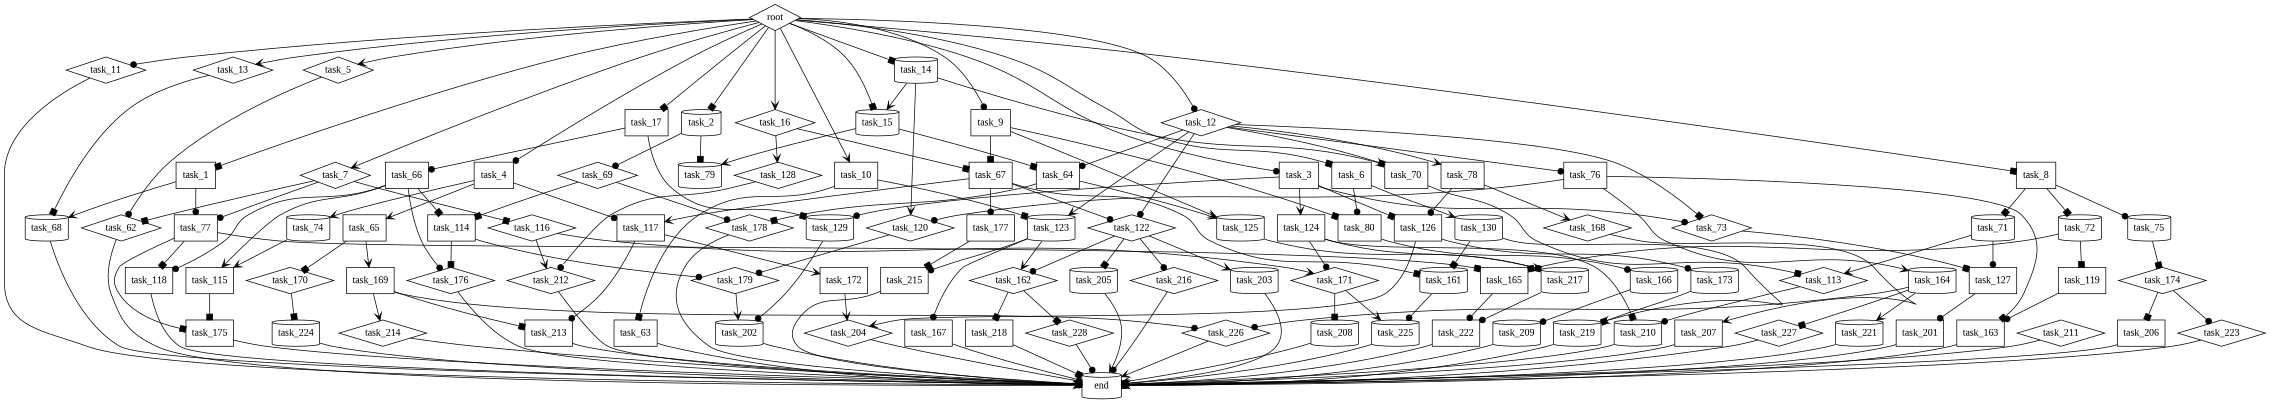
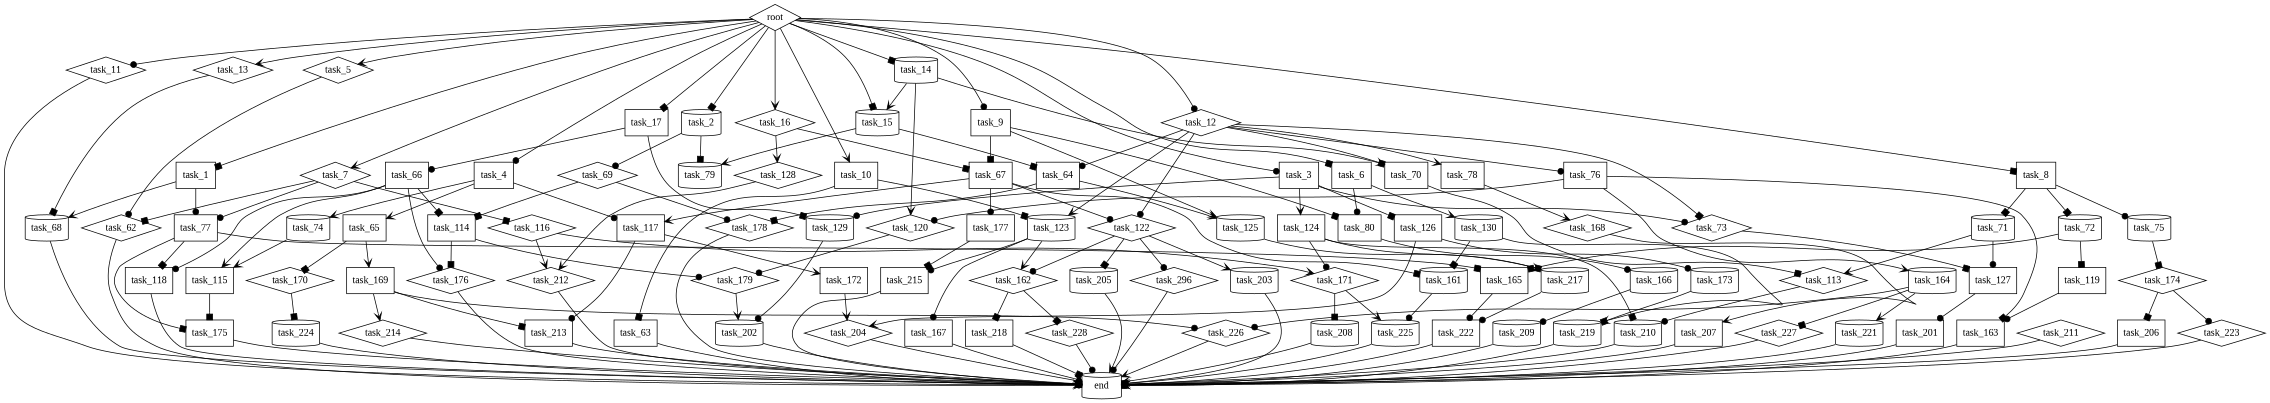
edge "task_128" -> "task_212": arrowhead dot -> vee
edge "task_78" -> "task_126": removed
node "task_216": label "task_216" -> "task_296"
